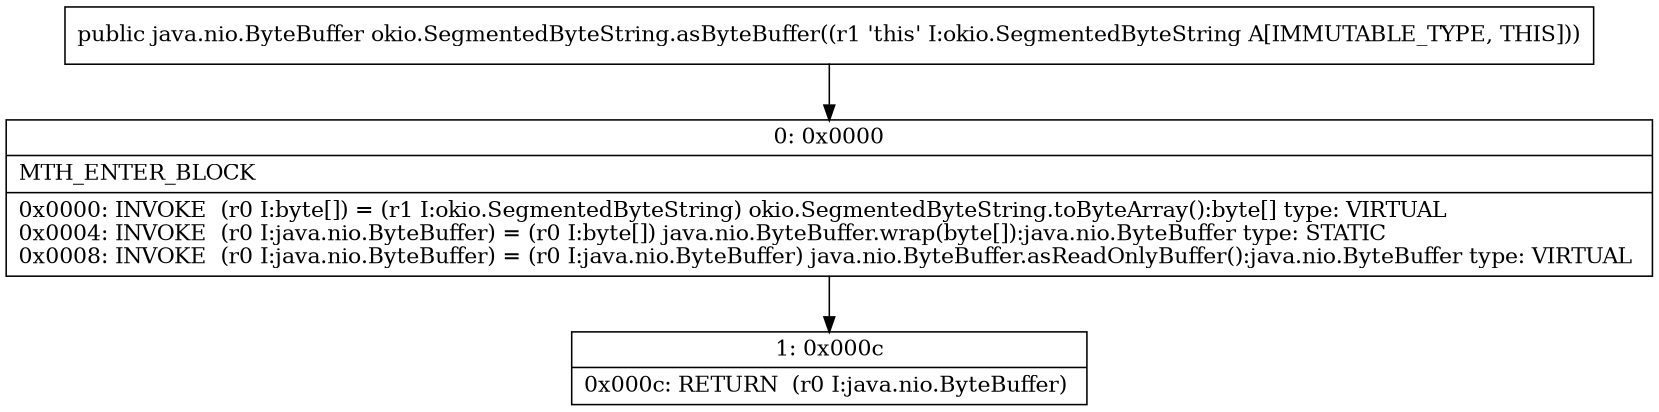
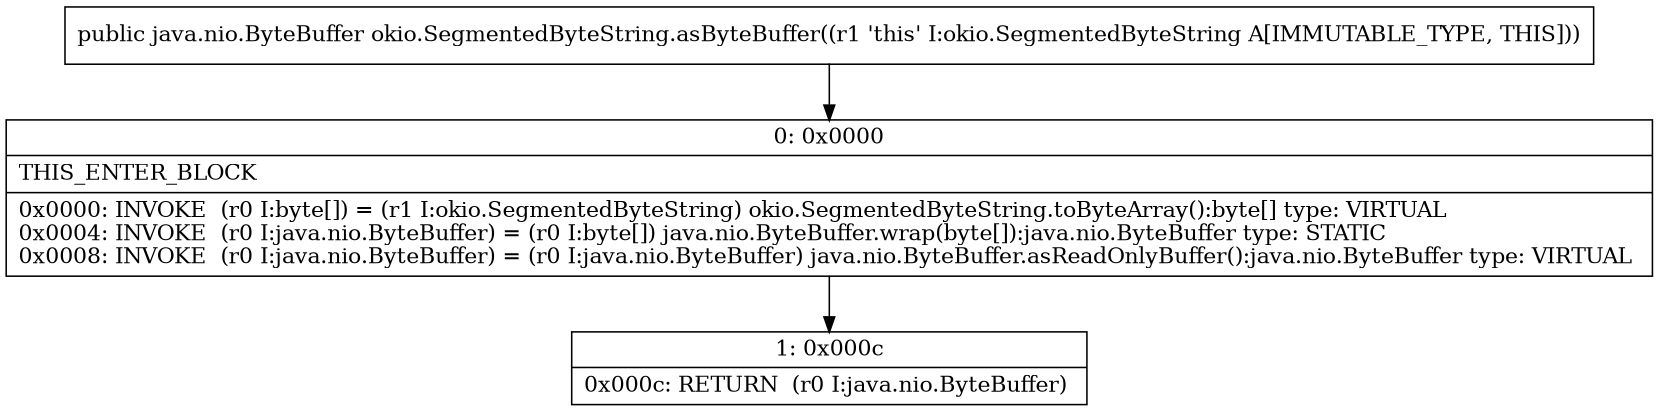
node "0: 0x0000": text "MTH_ENTER_BLOCK" -> "THIS_ENTER_BLOCK"
